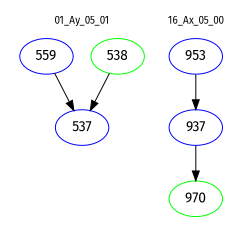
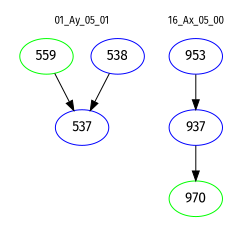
node "559": color blue -> green
node "538": color green -> blue
